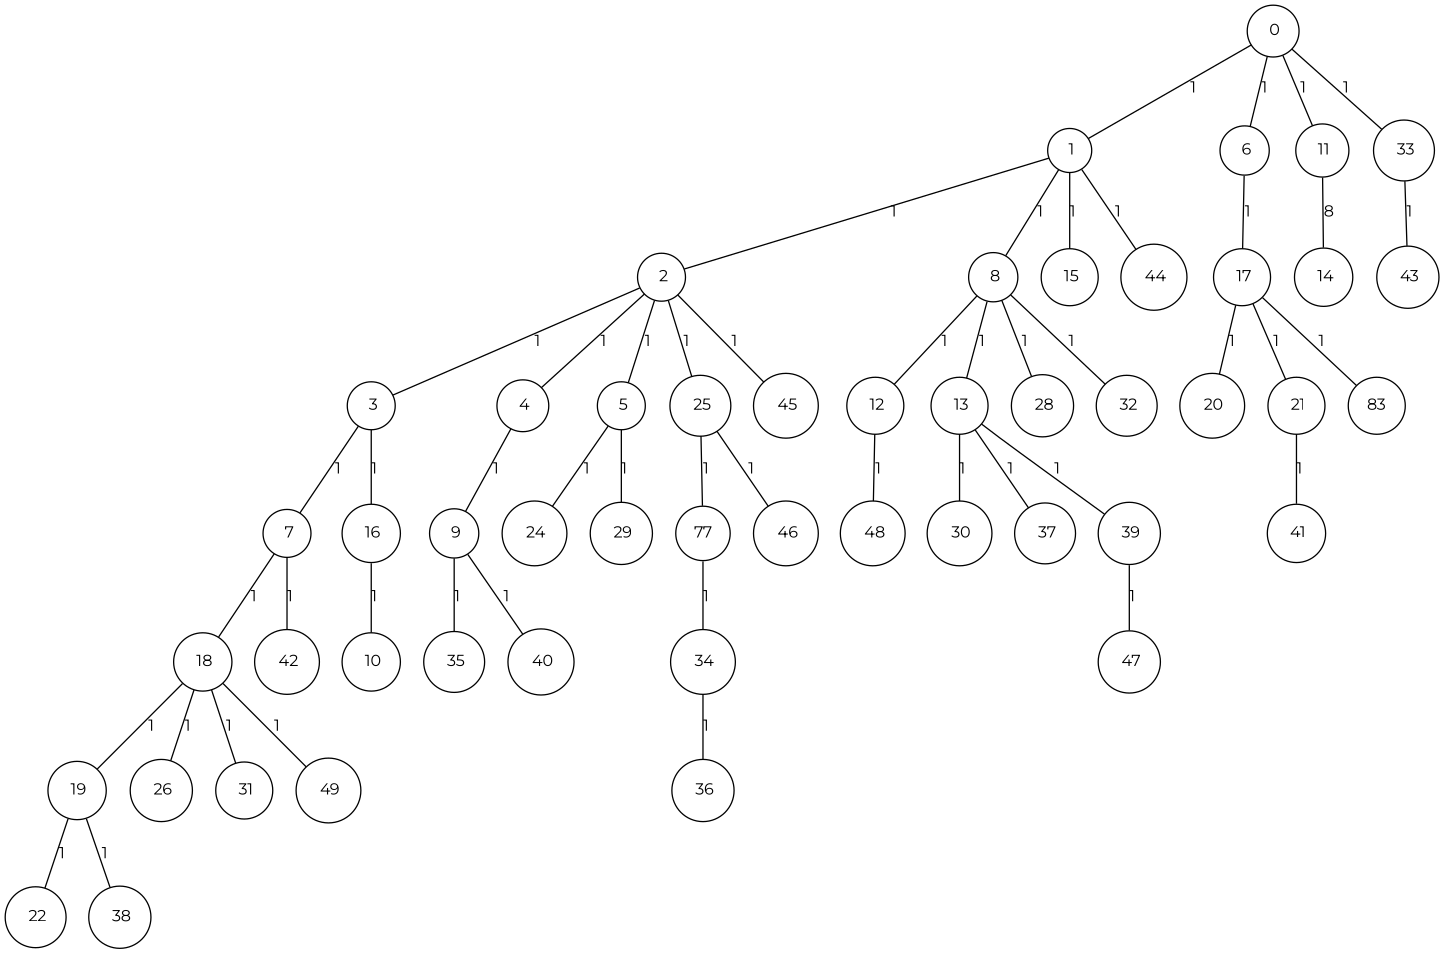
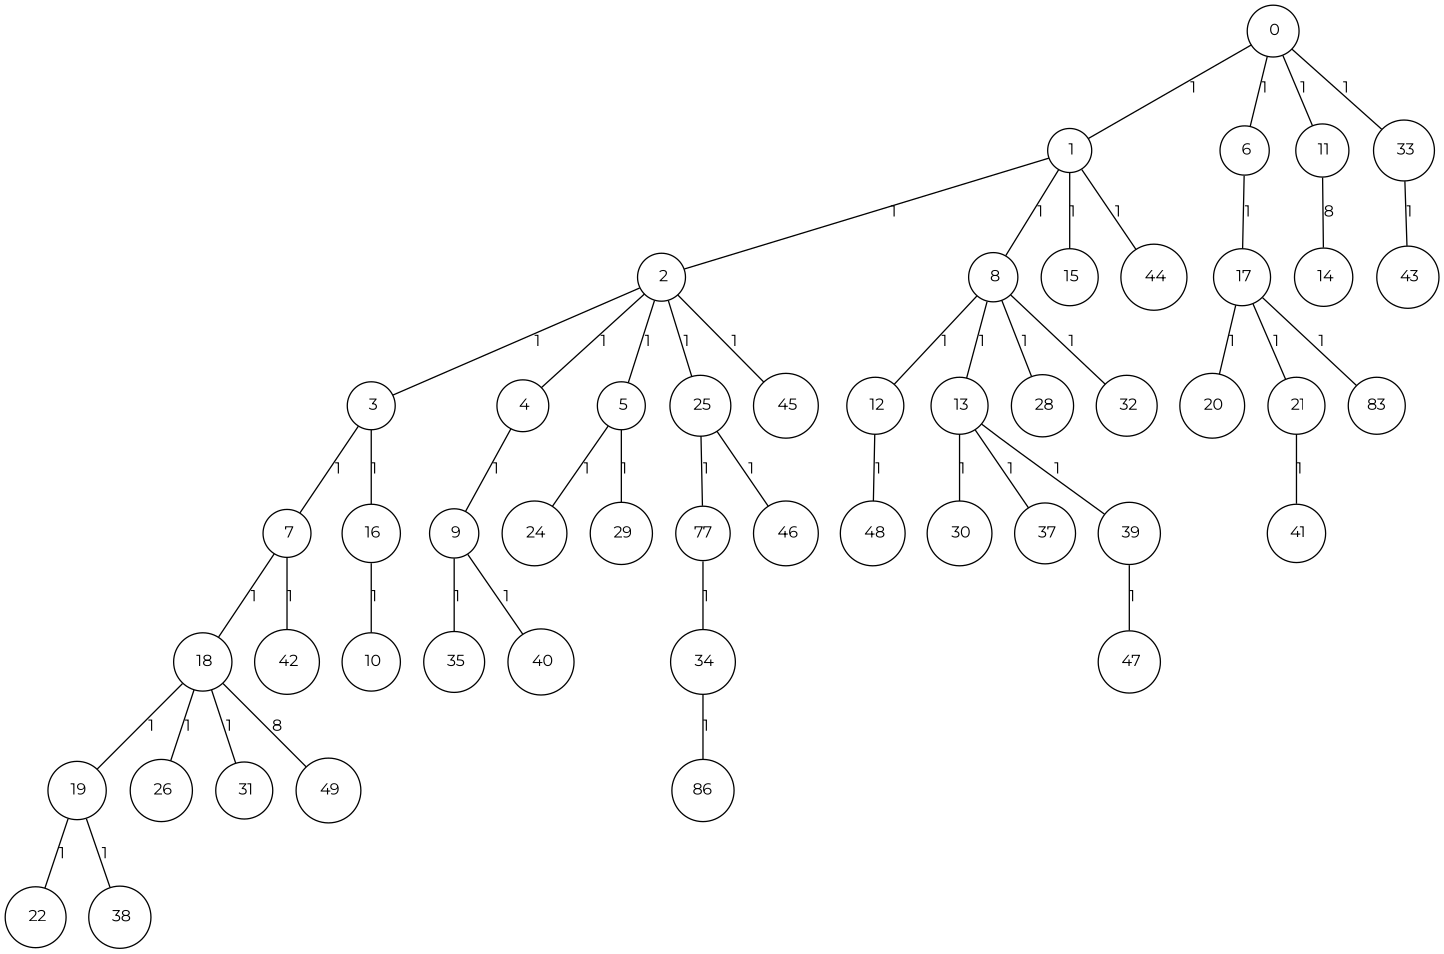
edge "18" -- "49": label "1" -> "8"
node "36": label "36" -> "86"
